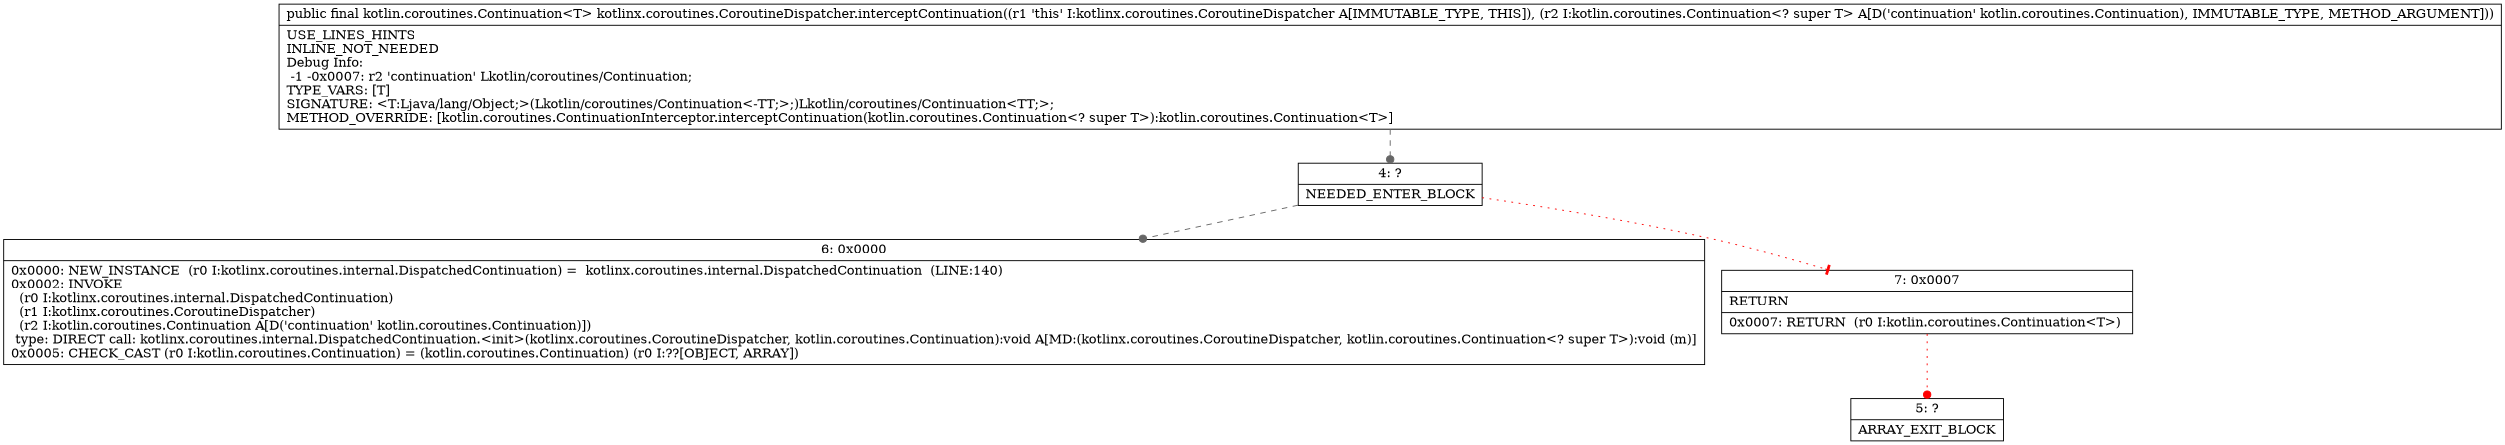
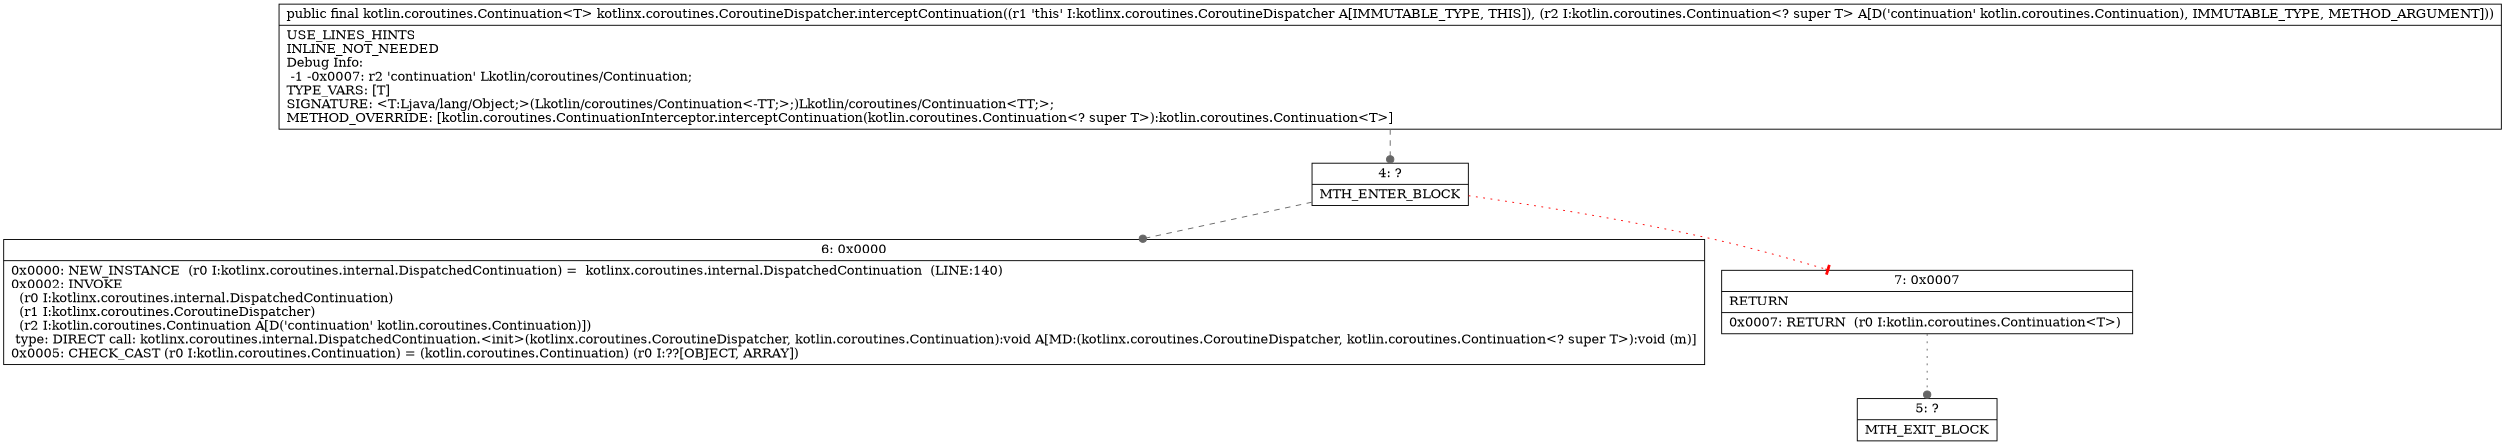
node "4: ?": text "NEEDED_ENTER_BLOCK" -> "MTH_ENTER_BLOCK"
edge "7: 0x0007" -> "5: ?": color red -> gray40
node "5: ?": text "ARRAY_EXIT_BLOCK" -> "MTH_EXIT_BLOCK"
